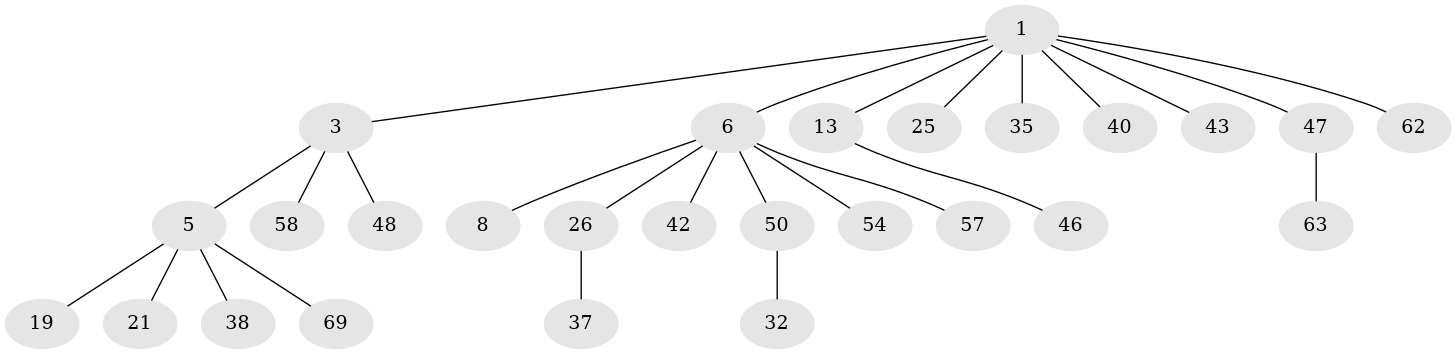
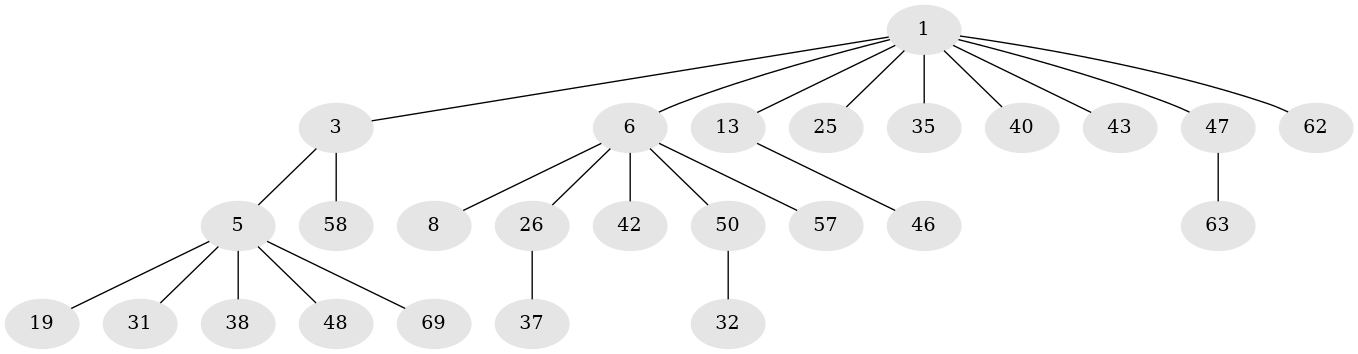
edge "3" -- "48": now "5" -- "48"
node "54": removed
node "21": label "21" -> "31"
